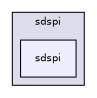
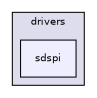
cluster "sdspi": label "sdspi" -> "drivers"
